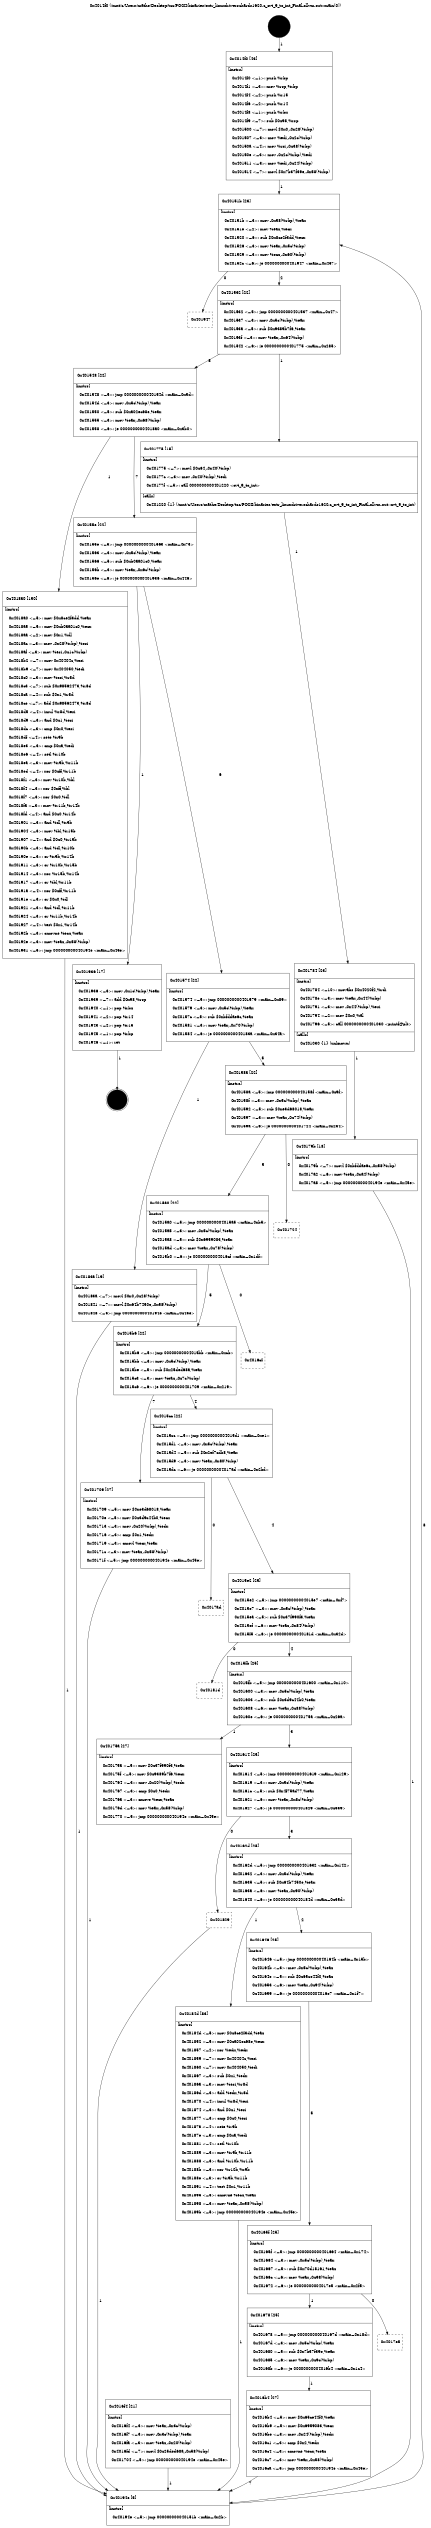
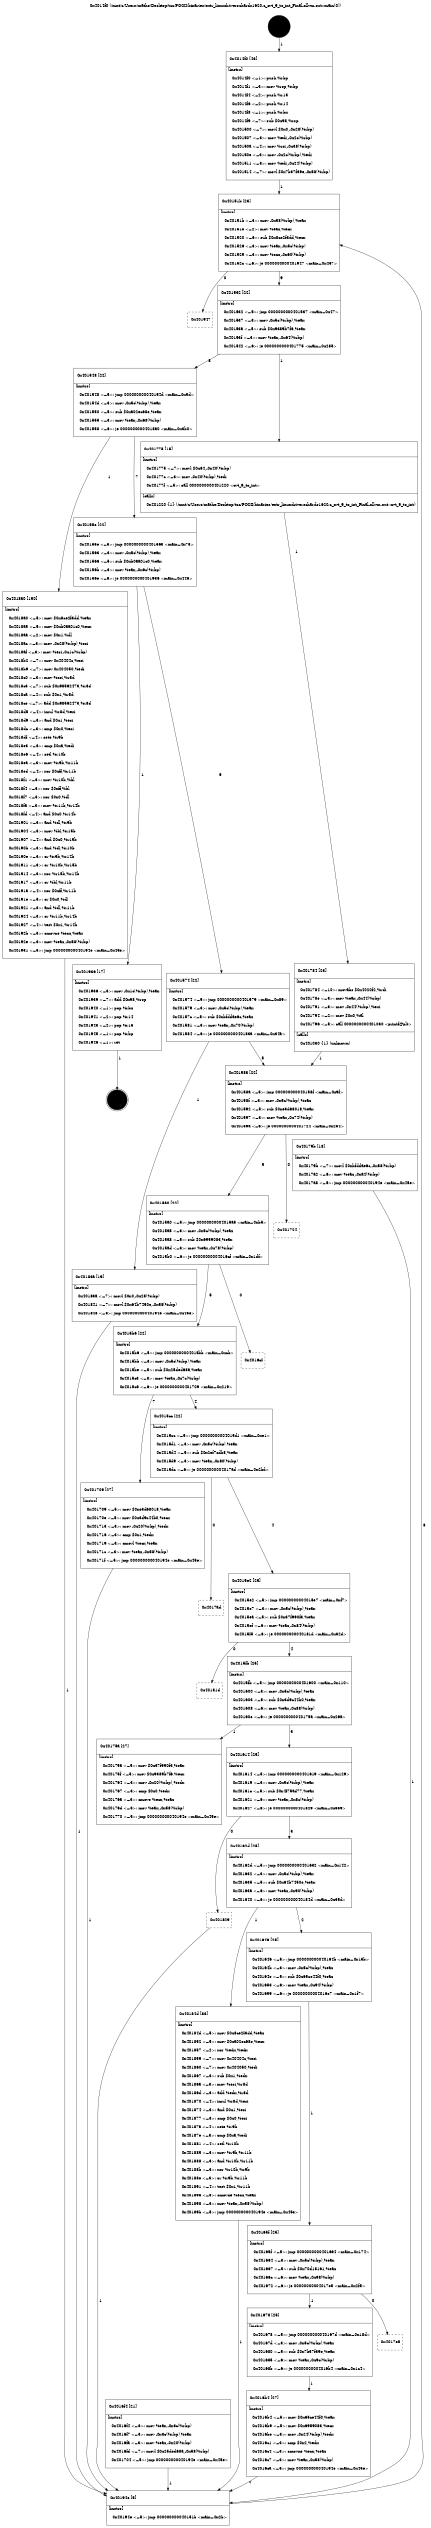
edge "0x40151b [23]" -> "0x401532 [22]": label " 2" -> " 9"
edge "0x401784 [23]" -> "0x40179b [18]": now "0x401784 [23]" -> "0x40158a [22]"
edge "0x401646 [25]" -> "0x40165f [25]": label " 5" -> " 1"
